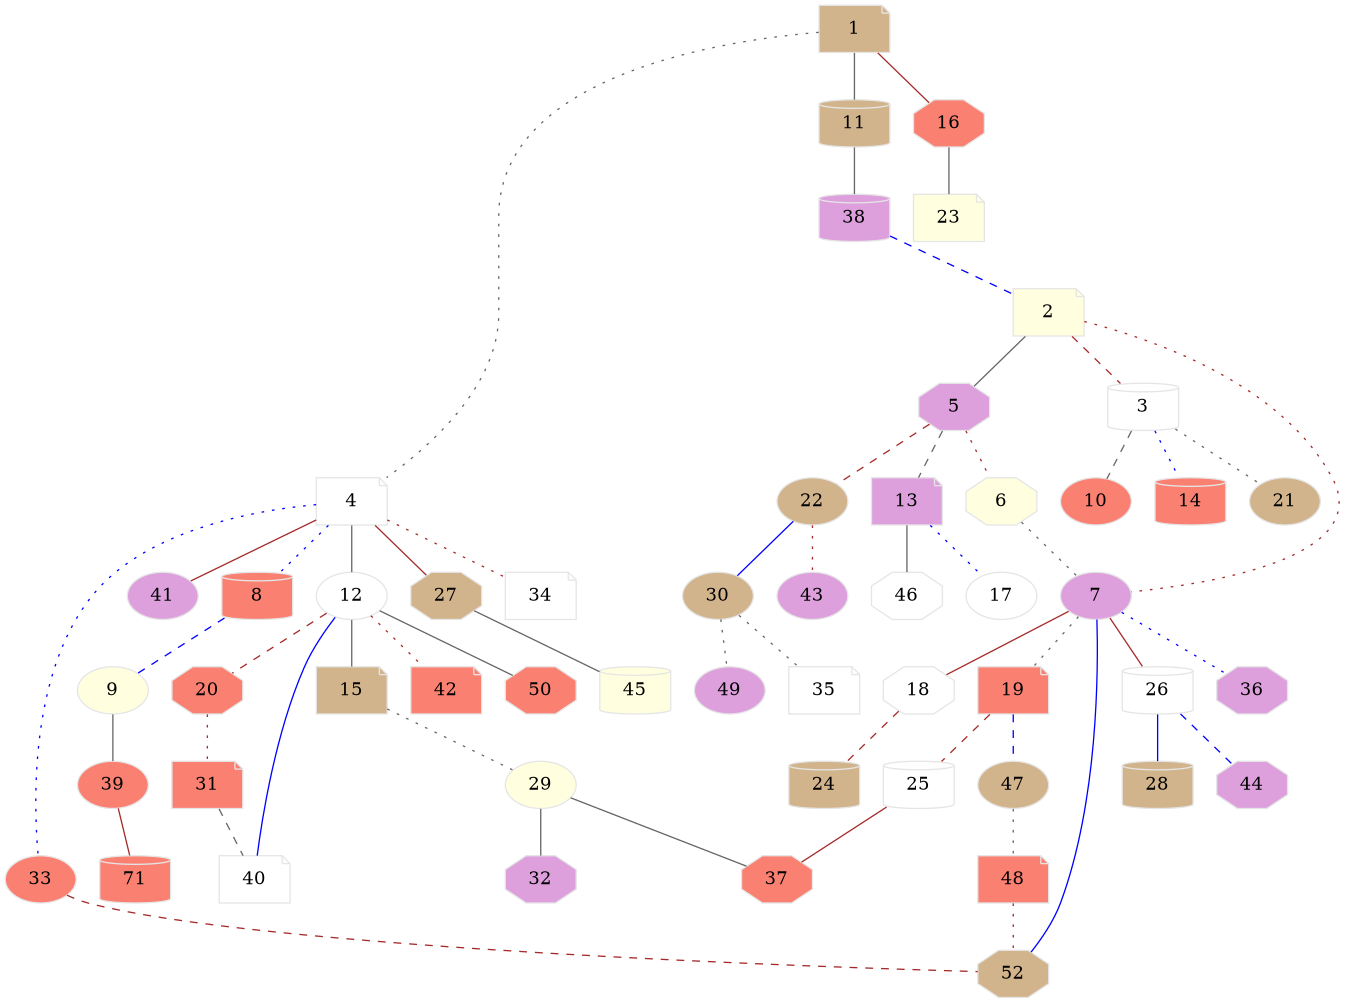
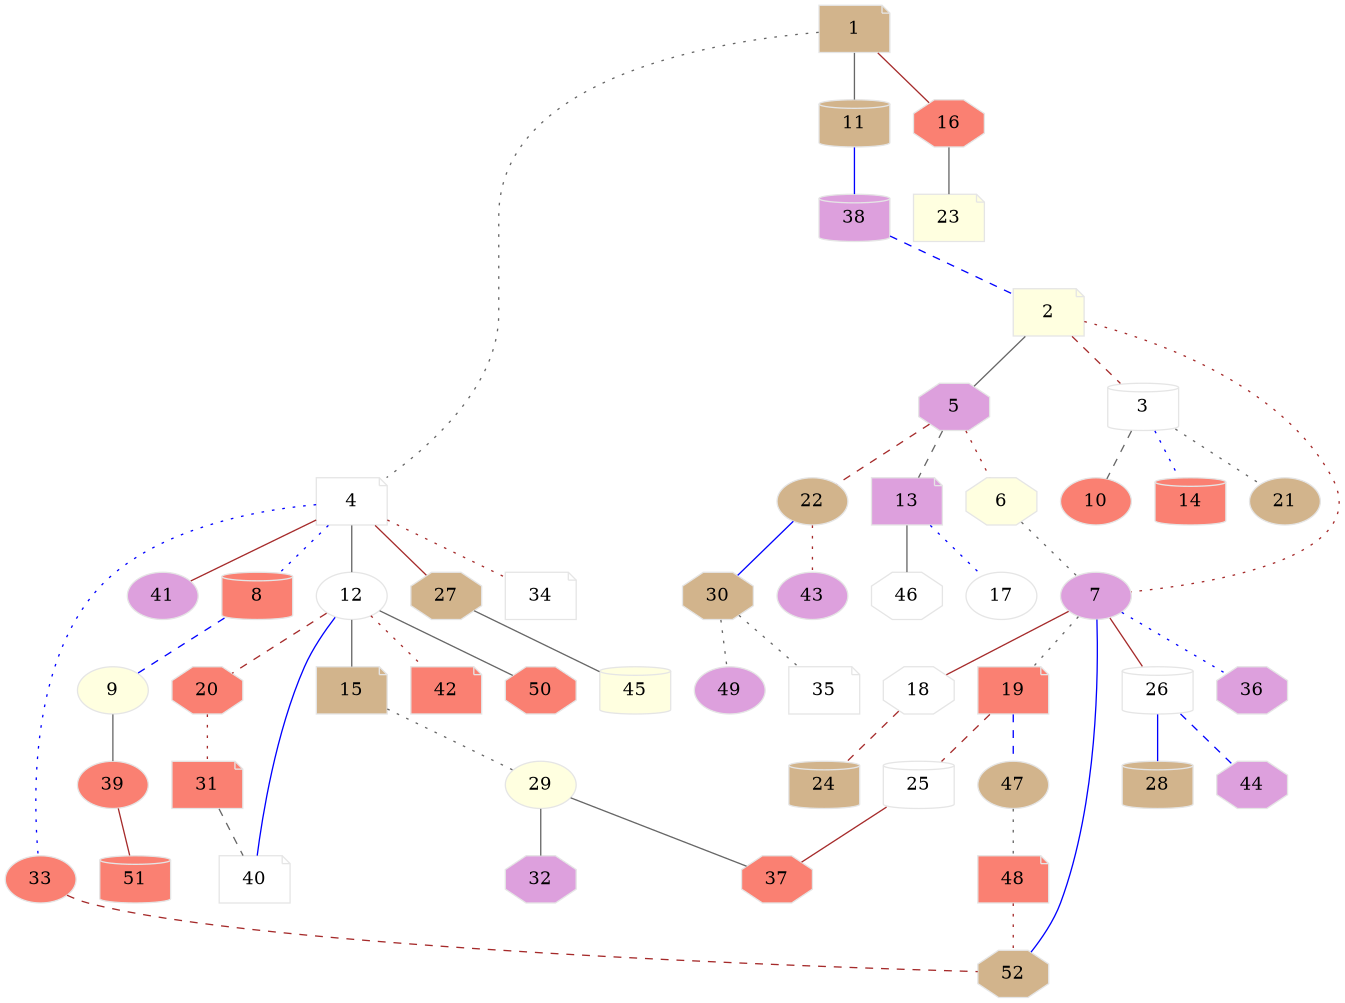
edge "11" -- "38": color gray40 -> blue
node "30": shape ellipse -> octagon
node "71": label "71" -> "51"
